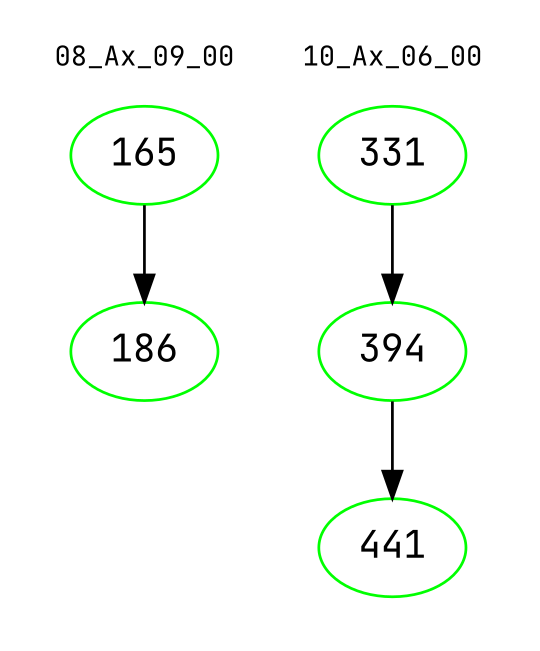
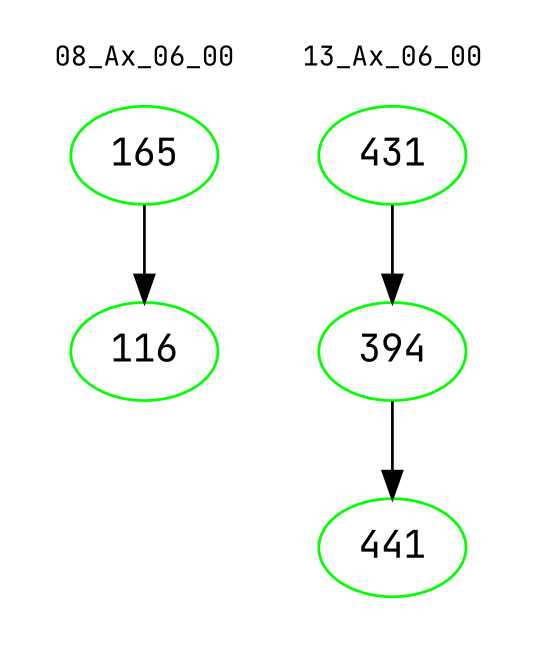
cluster "08_Ax_09_00": label "08_Ax_09_00" -> "08_Ax_06_00"
cluster "10_Ax_06_00": label "10_Ax_06_00" -> "13_Ax_06_00"
node "331": label "331" -> "431"
node "186": label "186" -> "116"
